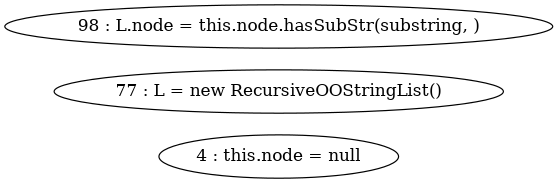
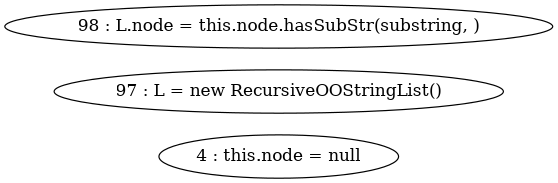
node "77 : L = new RecursiveOOStringList()": label "77 : L = new RecursiveOOStringList()" -> "97 : L = new RecursiveOOStringList()"
